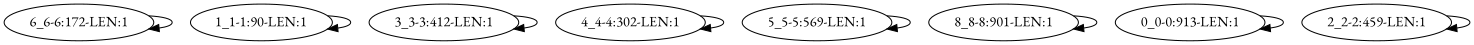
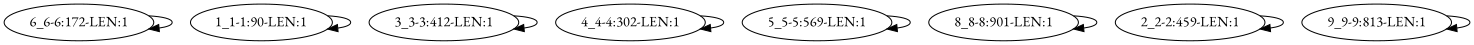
node "0_0-0:913-LEN:1": removed
node "9_9-9:813-LEN:1": added
